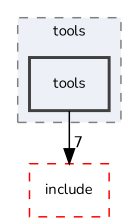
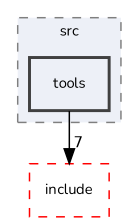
cluster "tools": label "tools" -> "src"
